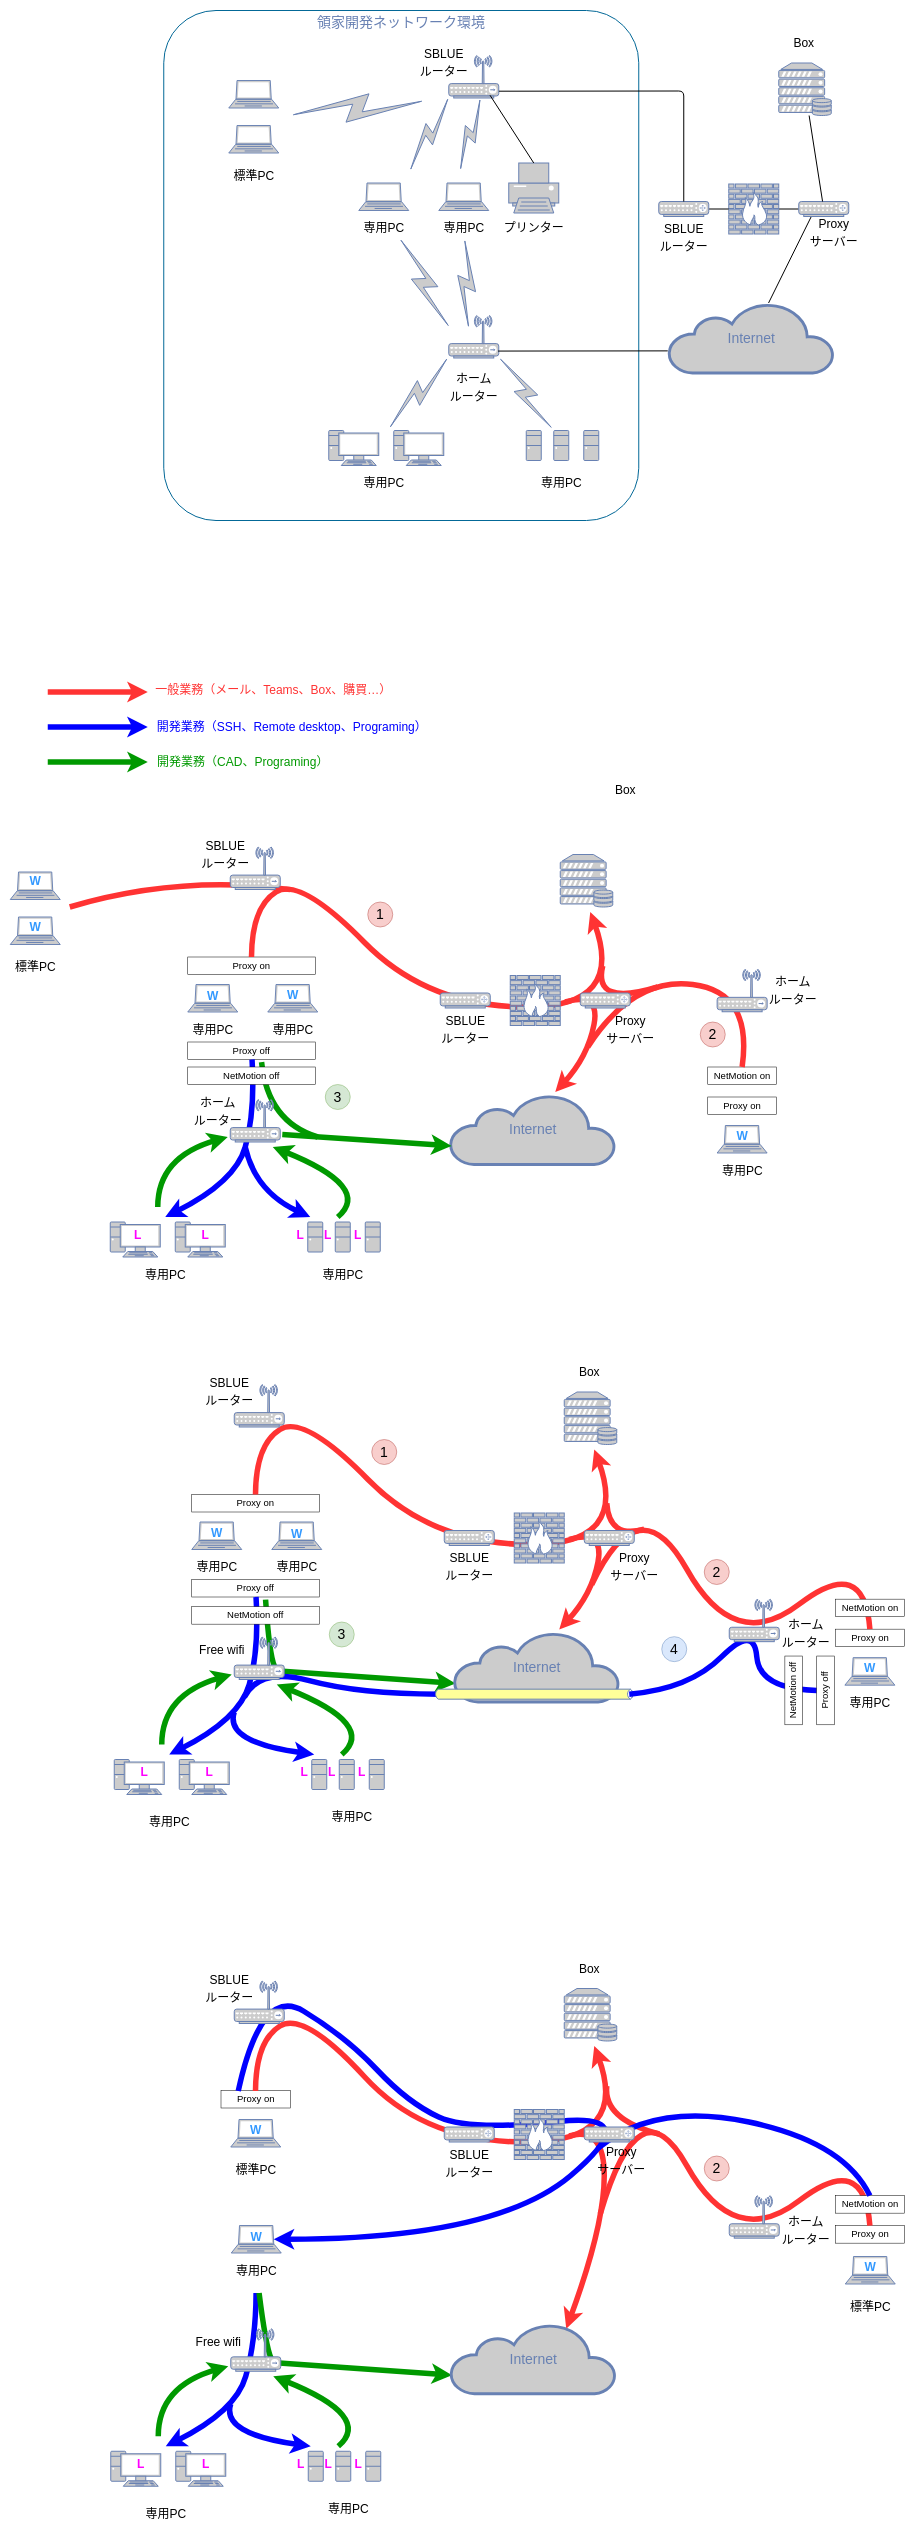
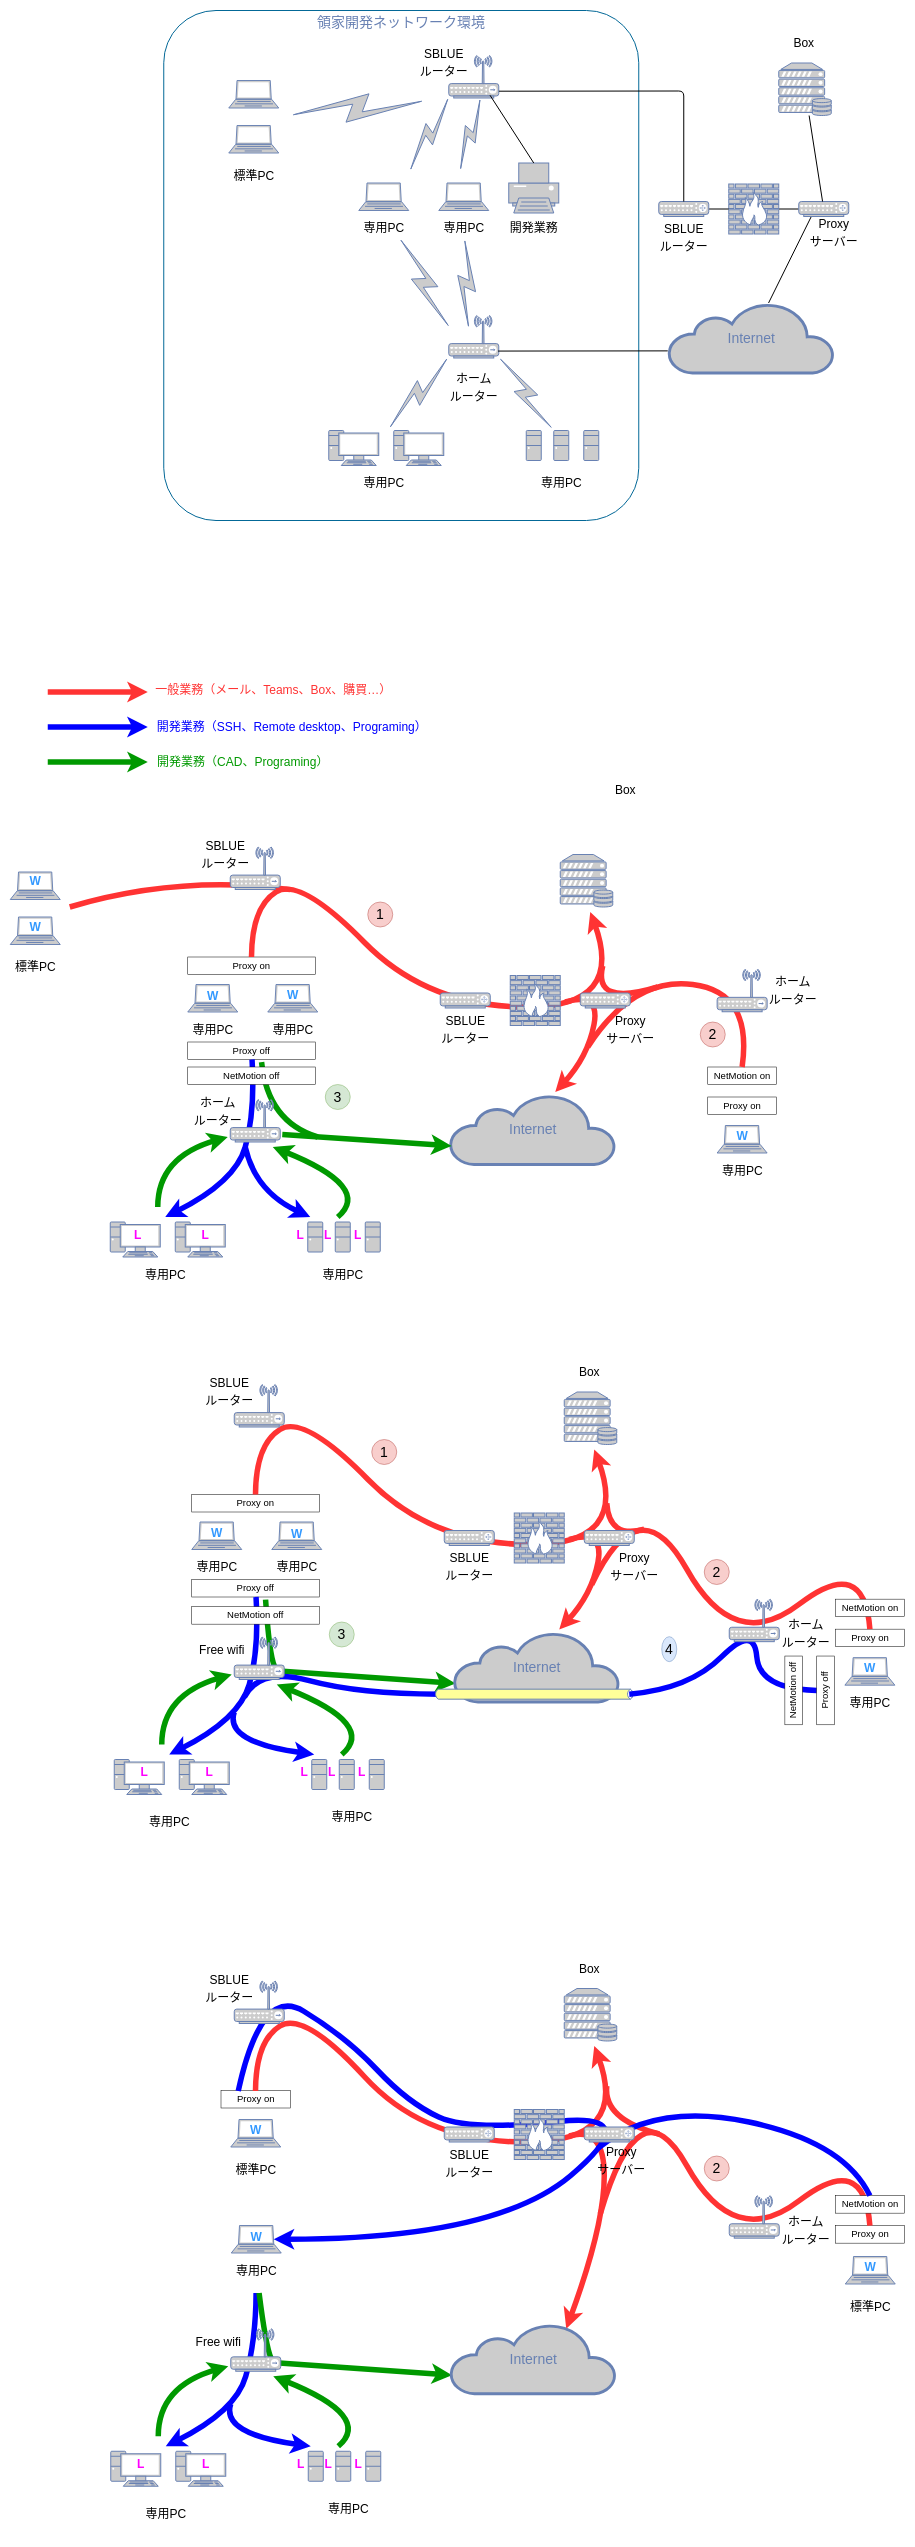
node "プリンター": label "プリンター" -> "開発業務"
node "4": size 25x25 -> 15x25
